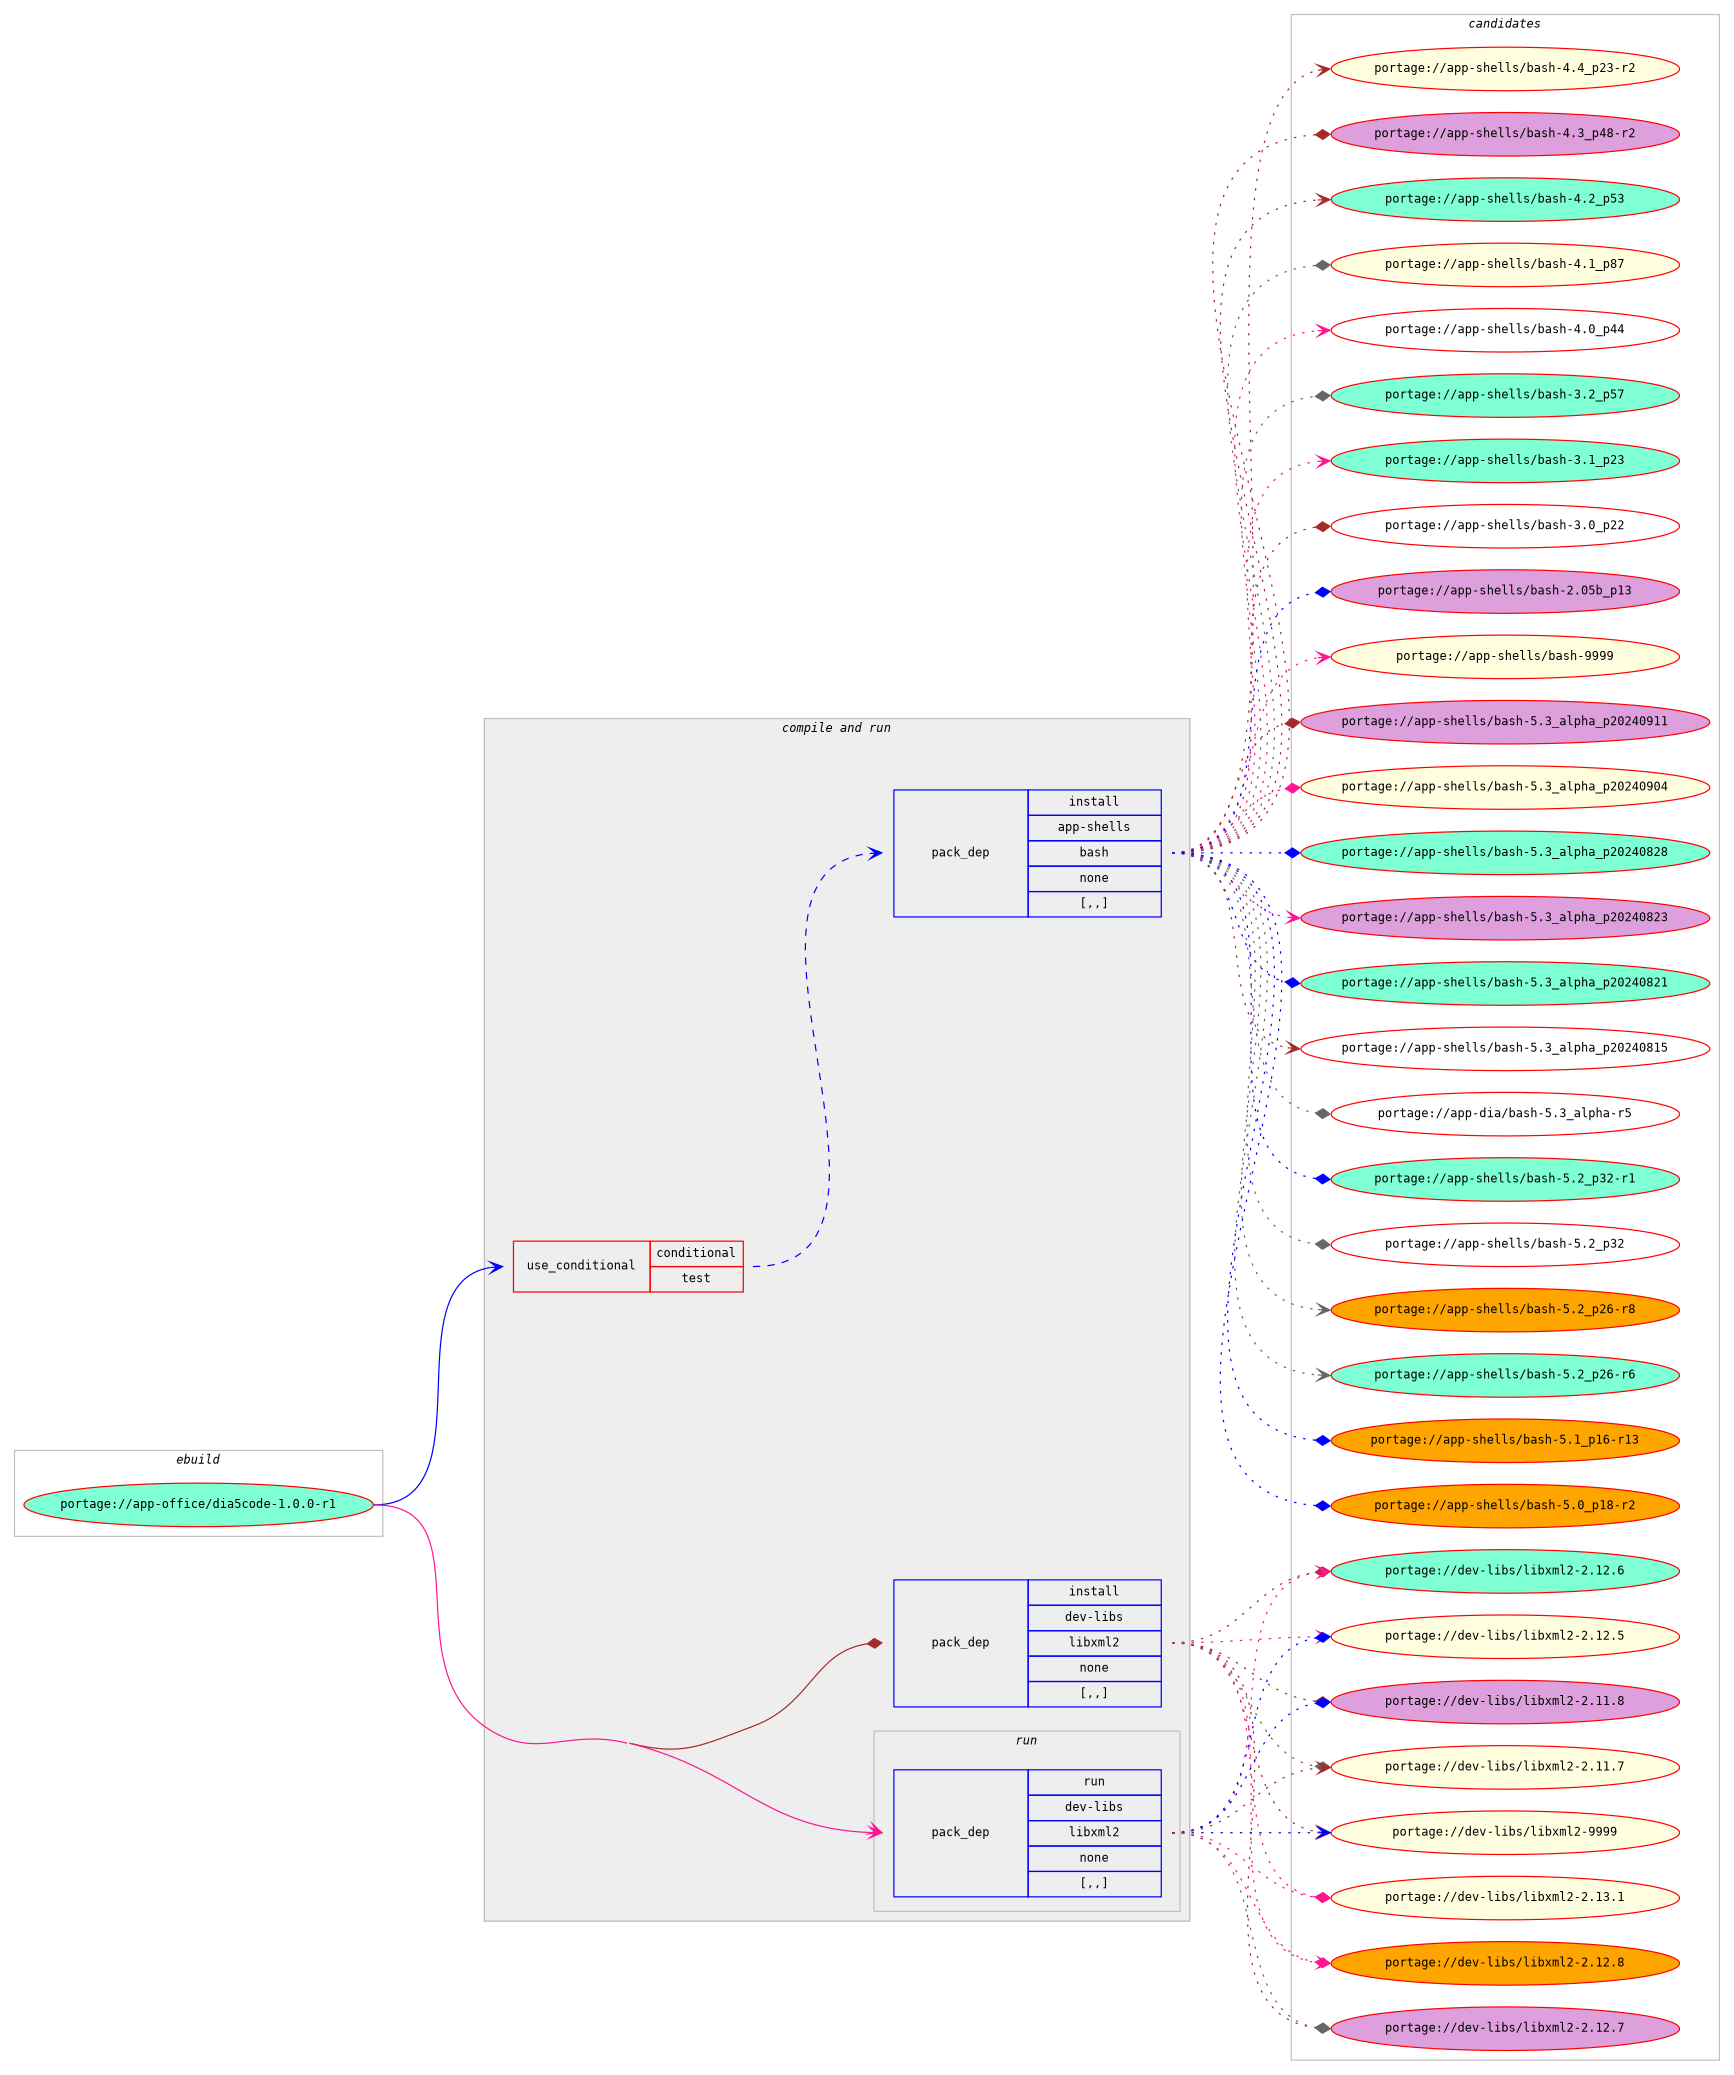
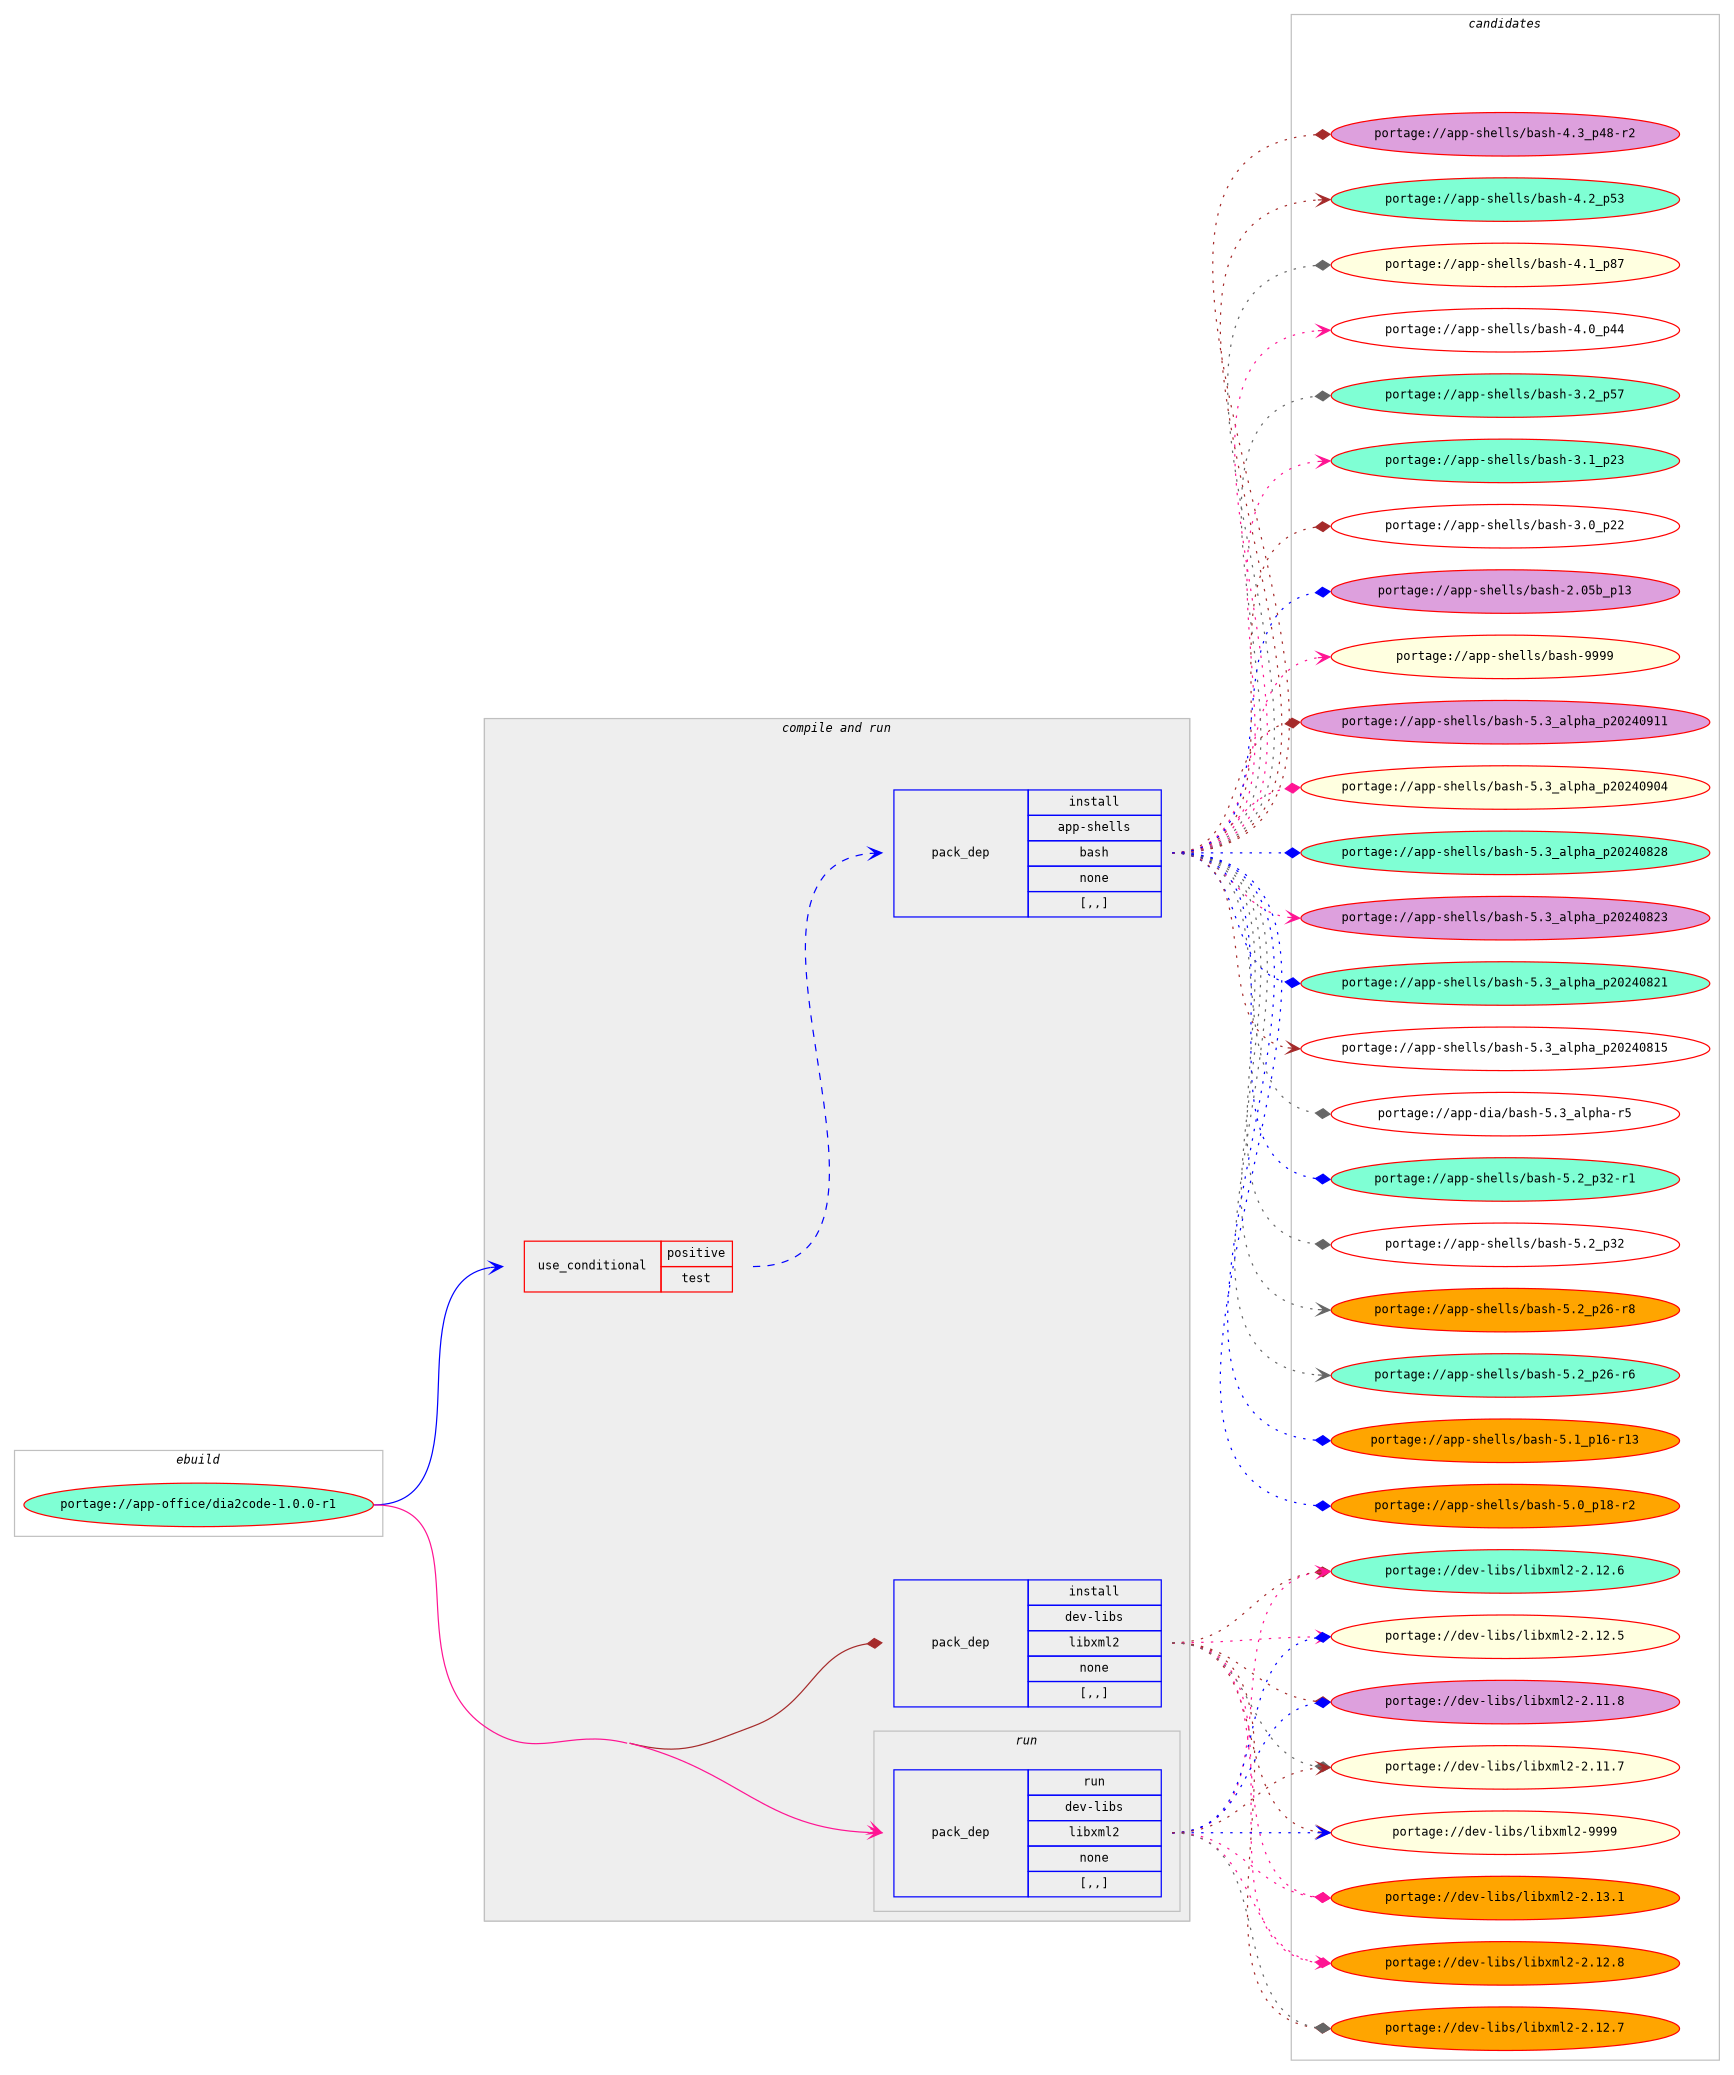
node "portage://app-shells/bash-4.4_p23-r2": removed
node "use_conditional": text "conditional" -> "positive"
node "portage://app-office/dia5code-1.0.0-r1": label "portage://app-office/dia5code-1.0.0-r1" -> "portage://app-office/dia2code-1.0.0-r1"
node "portage://dev-libs/libxml2-2.13.1": fillcolor lightyellow -> orange
node "portage://dev-libs/libxml2-2.12.7": fillcolor plum -> orange
